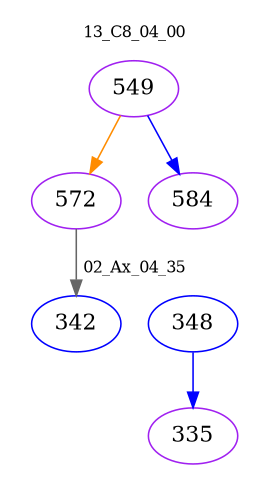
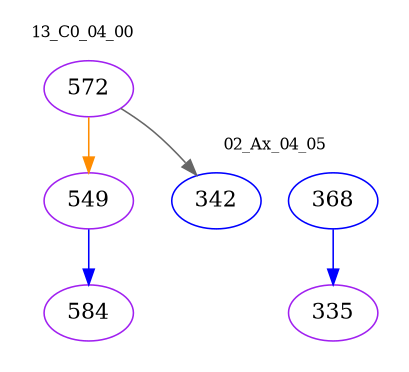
cluster "13_C8_04_00": label "13_C8_04_00" -> "13_C0_04_00"
edge "549" -> "572": reversed
cluster "02_Ax_04_35": label "02_Ax_04_35" -> "02_Ax_04_05"
node "348": label "348" -> "368"
